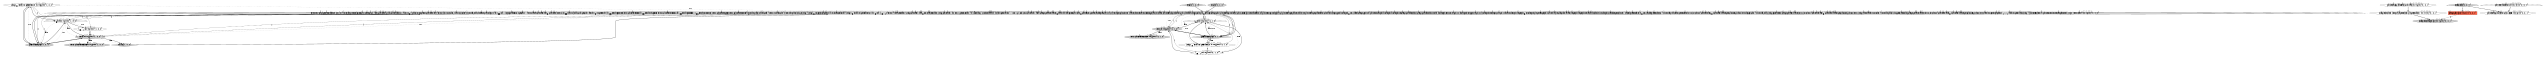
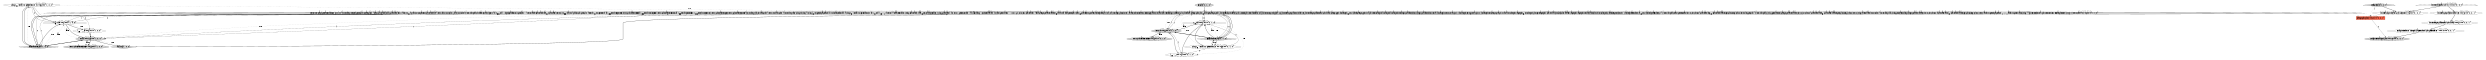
node "getColor['1', '0', '0']": removed
node "plot.setRangeGridlinesVisible(true)@@@5@@@['0', '0', '1']": added
node "getBuildTimeGraph['1', '0', '0']": shape ellipse -> diamond
